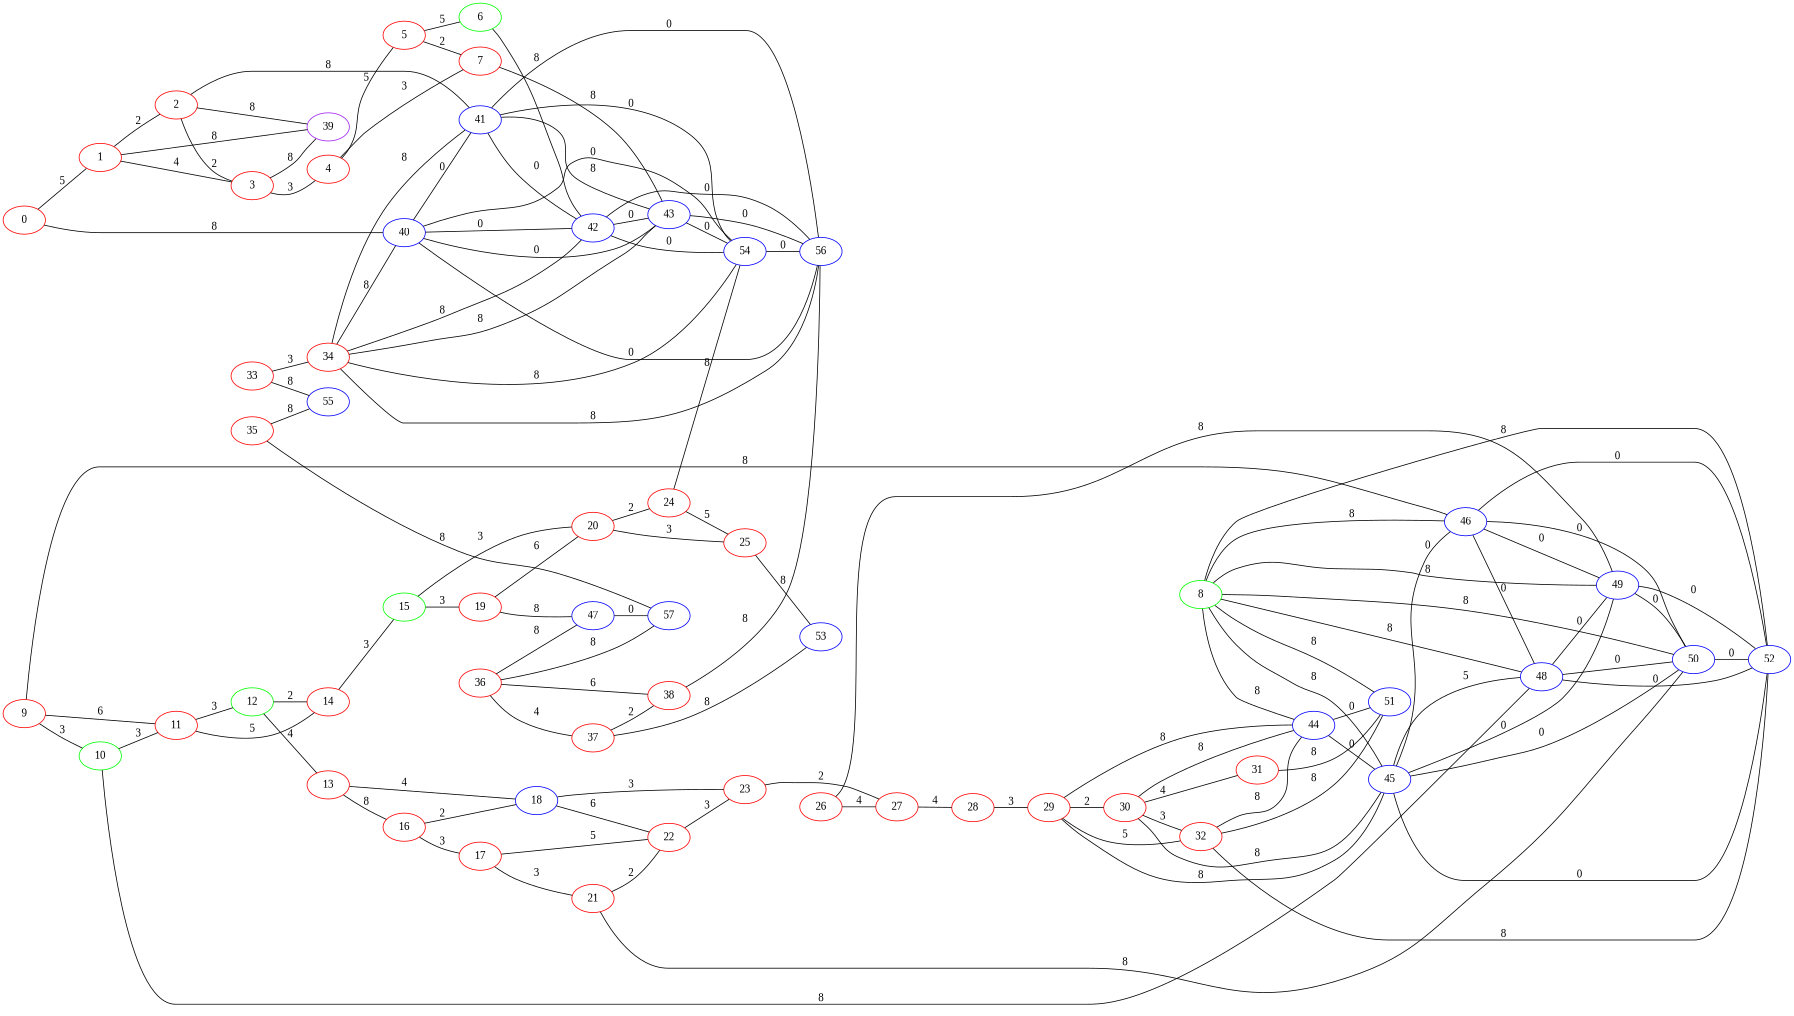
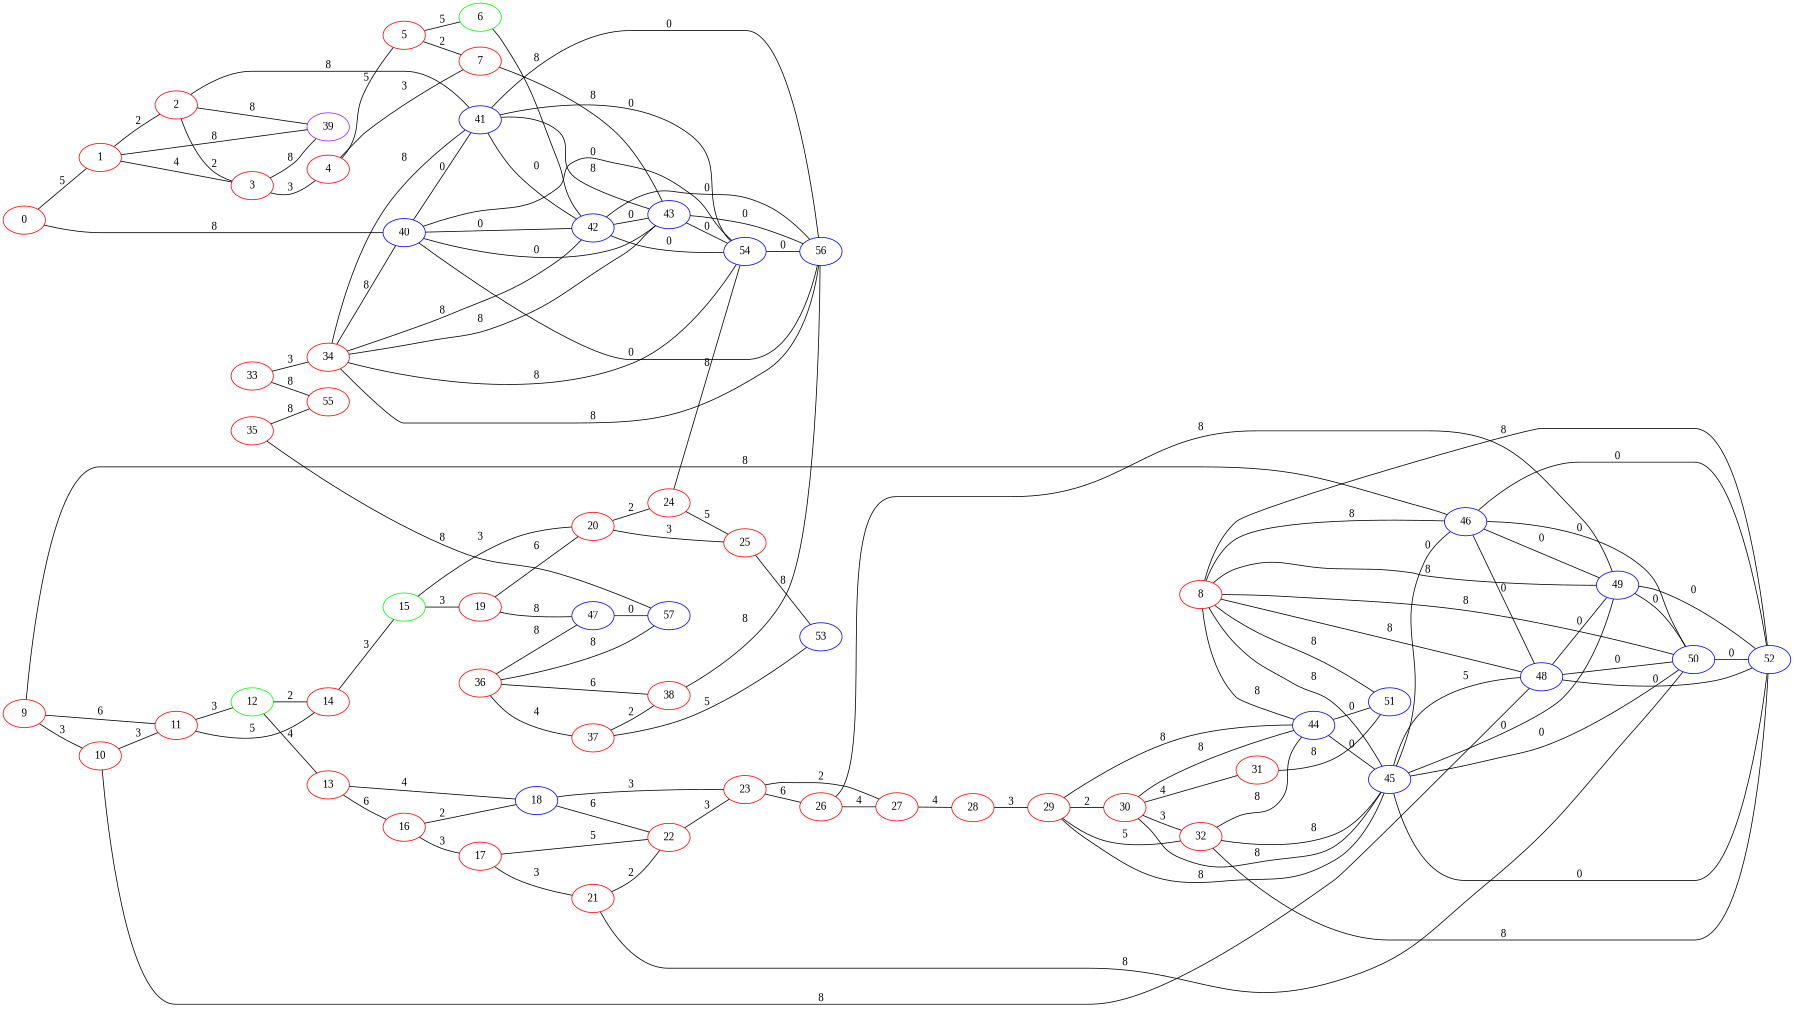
node "55": color blue -> red
node "8": color green -> red
edge "53" -- "37": label "8" -> "5"
node "10": color green -> red
edge "51" -- "32": now "45" -- "32"
edge "23" -- "26": added, label "6"
edge "13" -- "16": label "8" -> "6"
